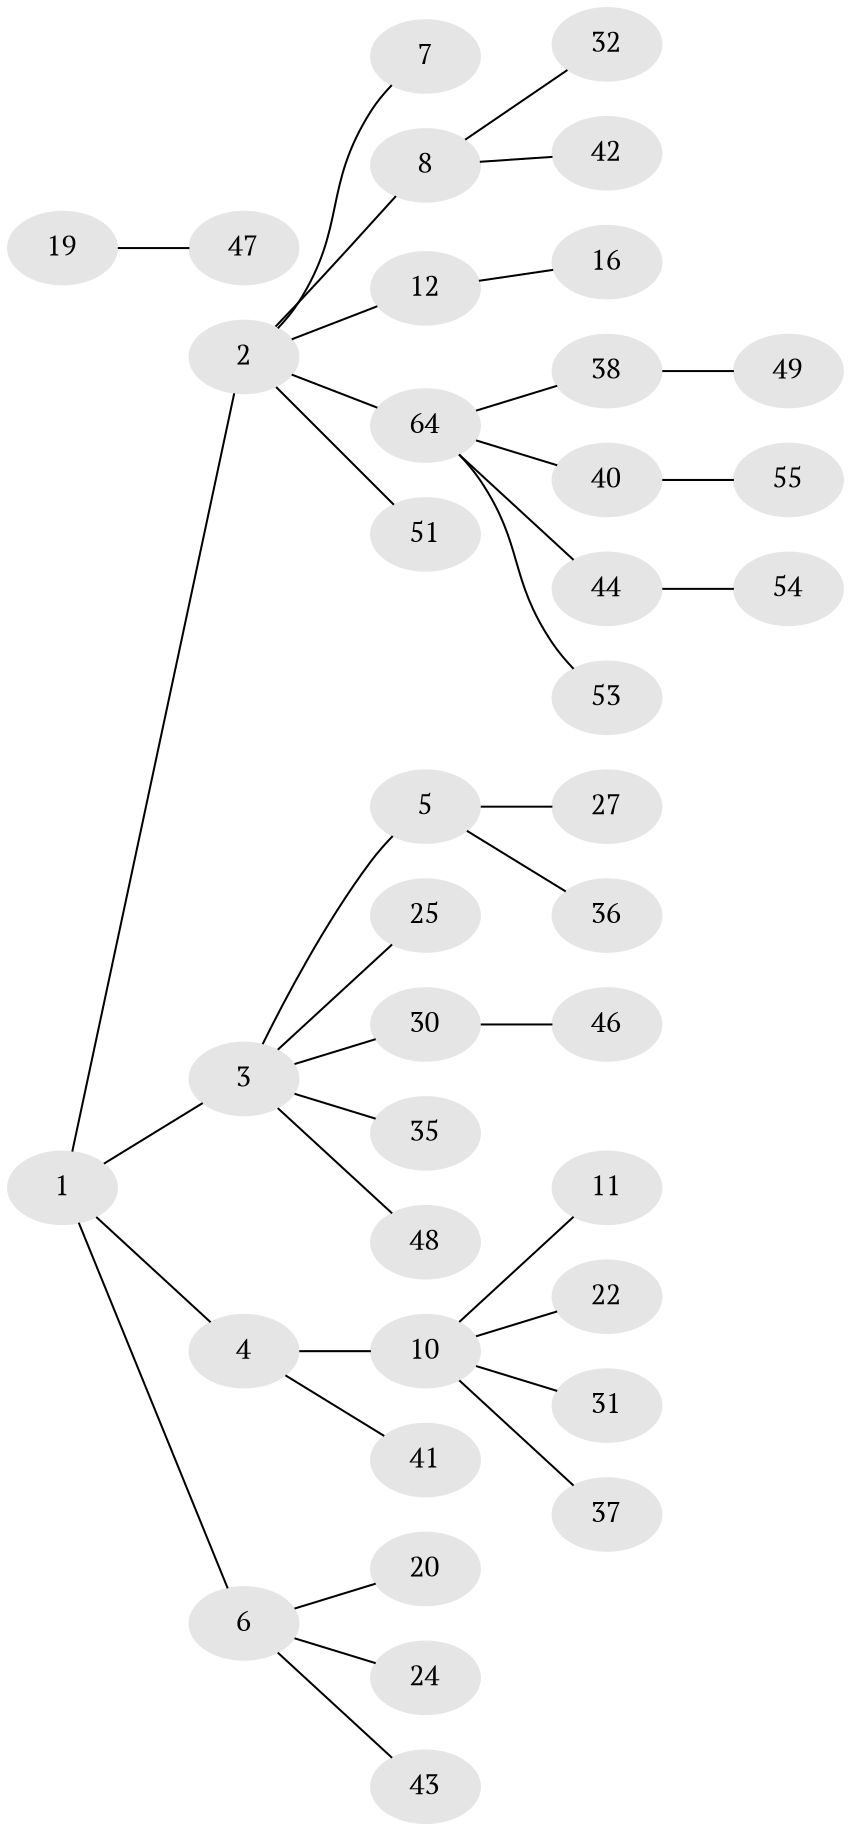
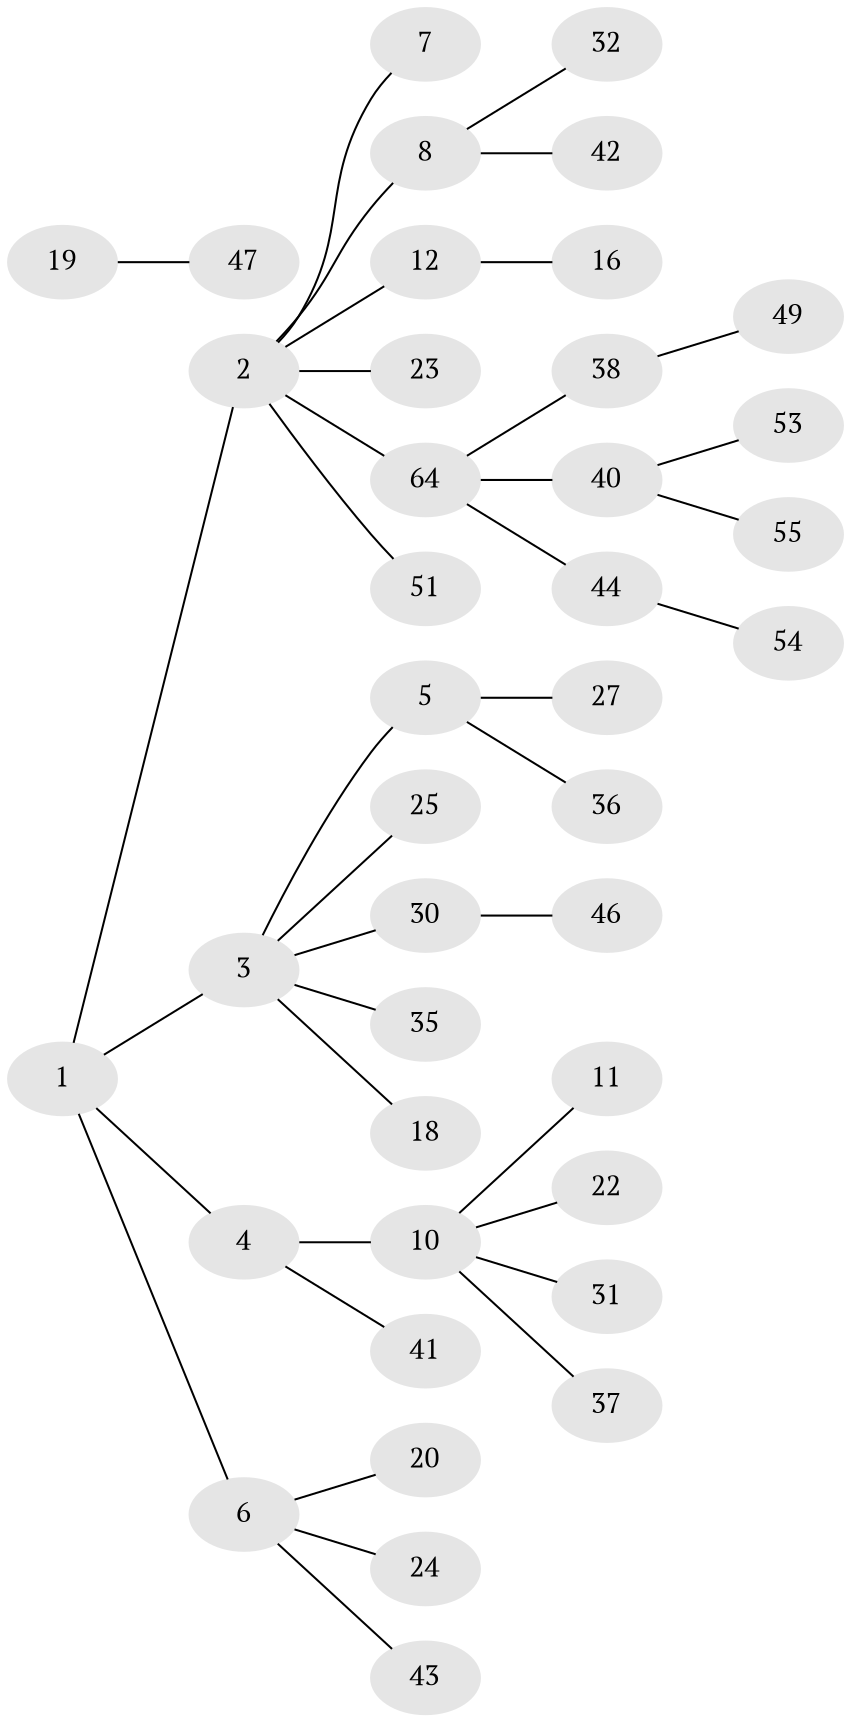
node "23": added
edge "64" -- "53": now "40" -- "53"
node "48": label "48" -> "18"
